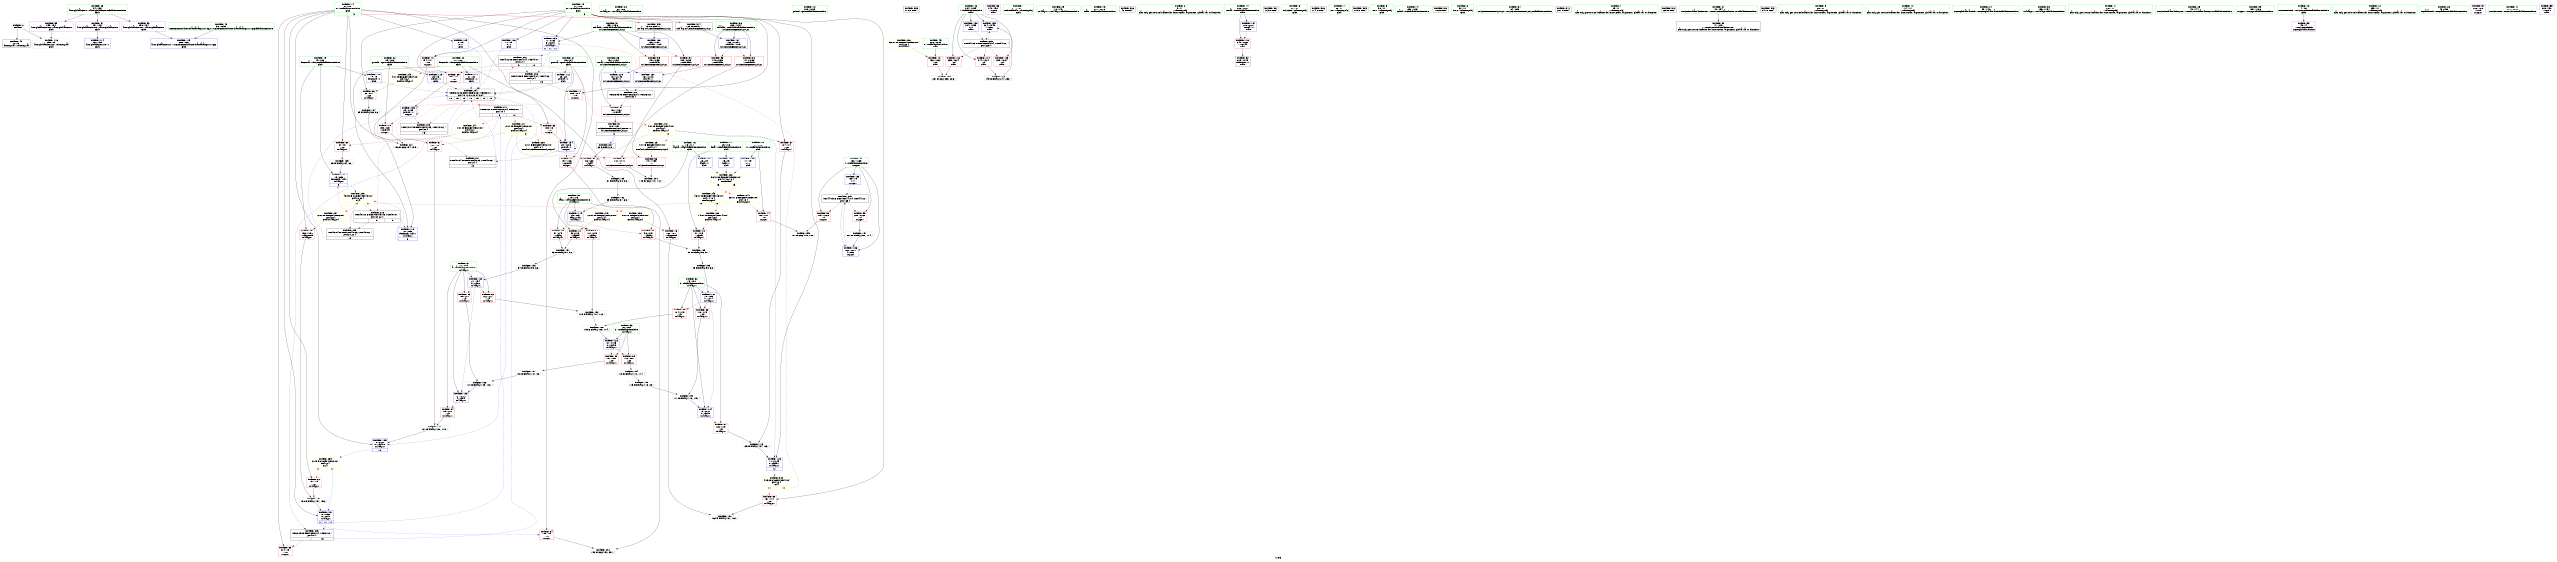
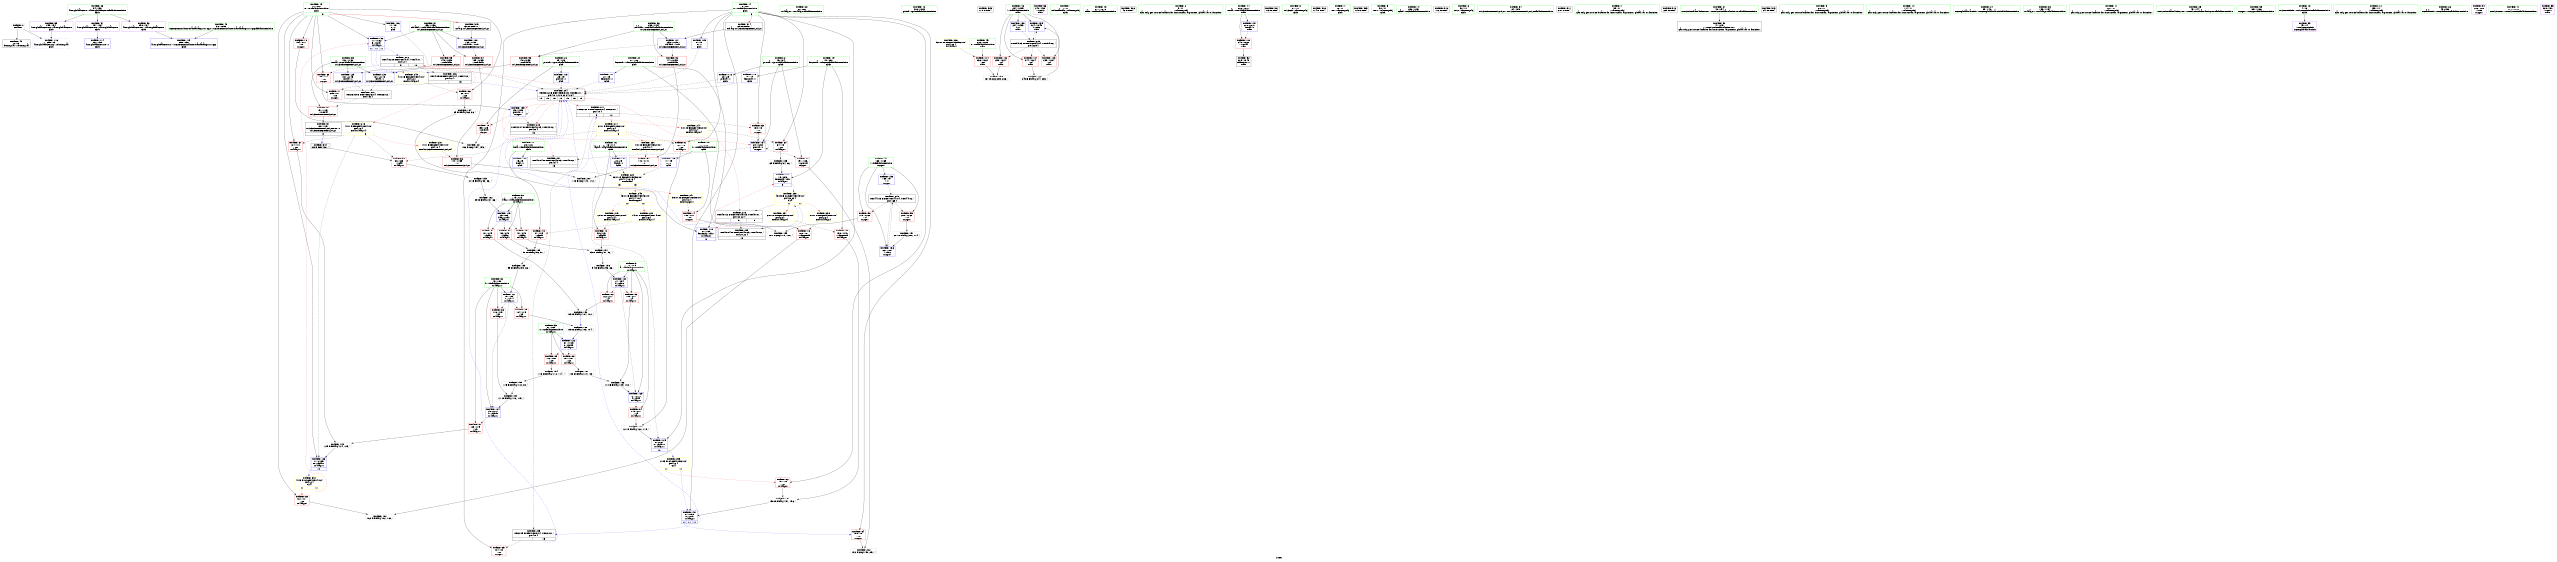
node "NodeID: 29": removed
edge "NodeID: 132" -> "NodeID: 70": now "NodeID: 132" -> "NodeID: 248"
edge "NodeID: 192" -> "NodeID: 188": color black -> blue
